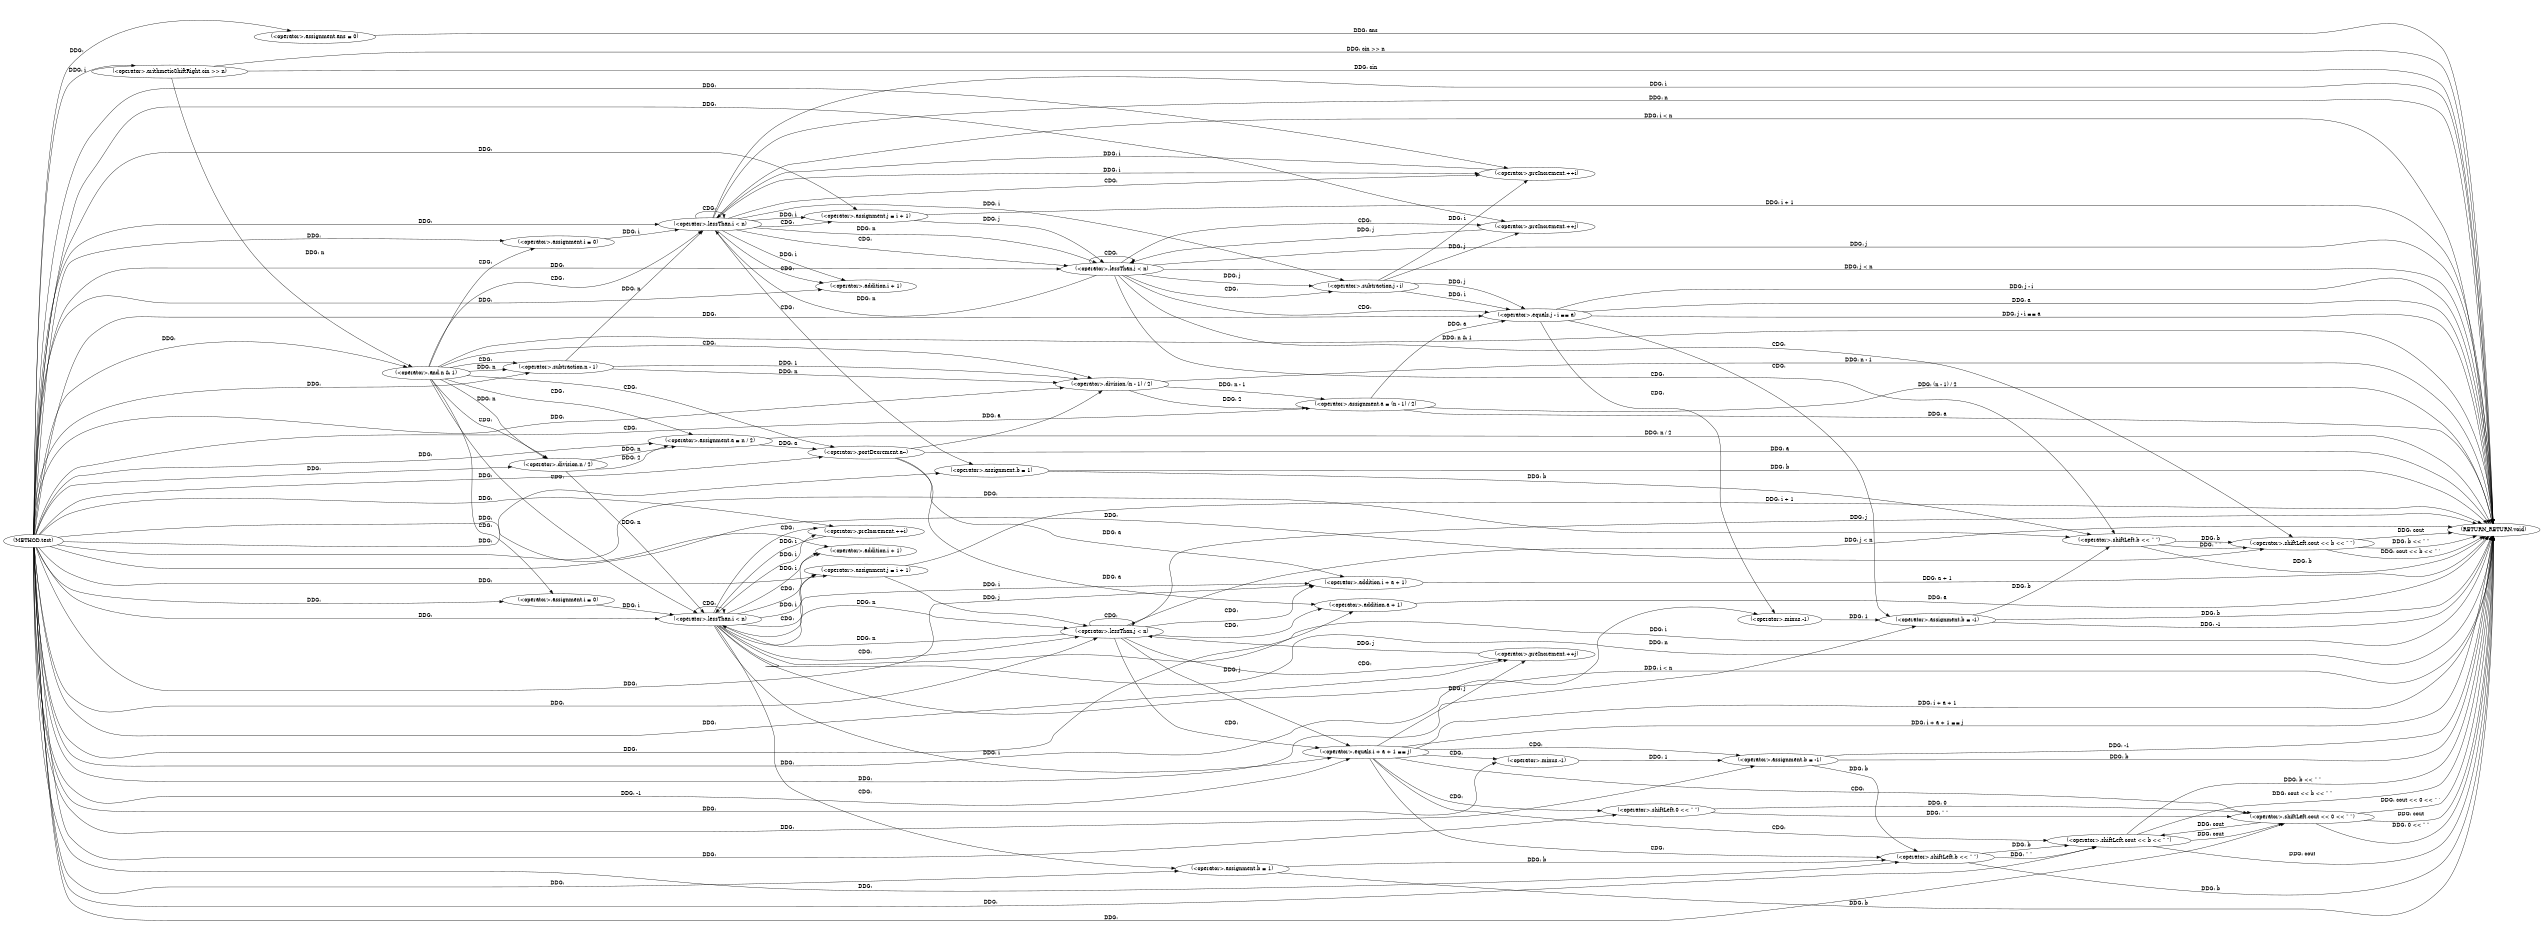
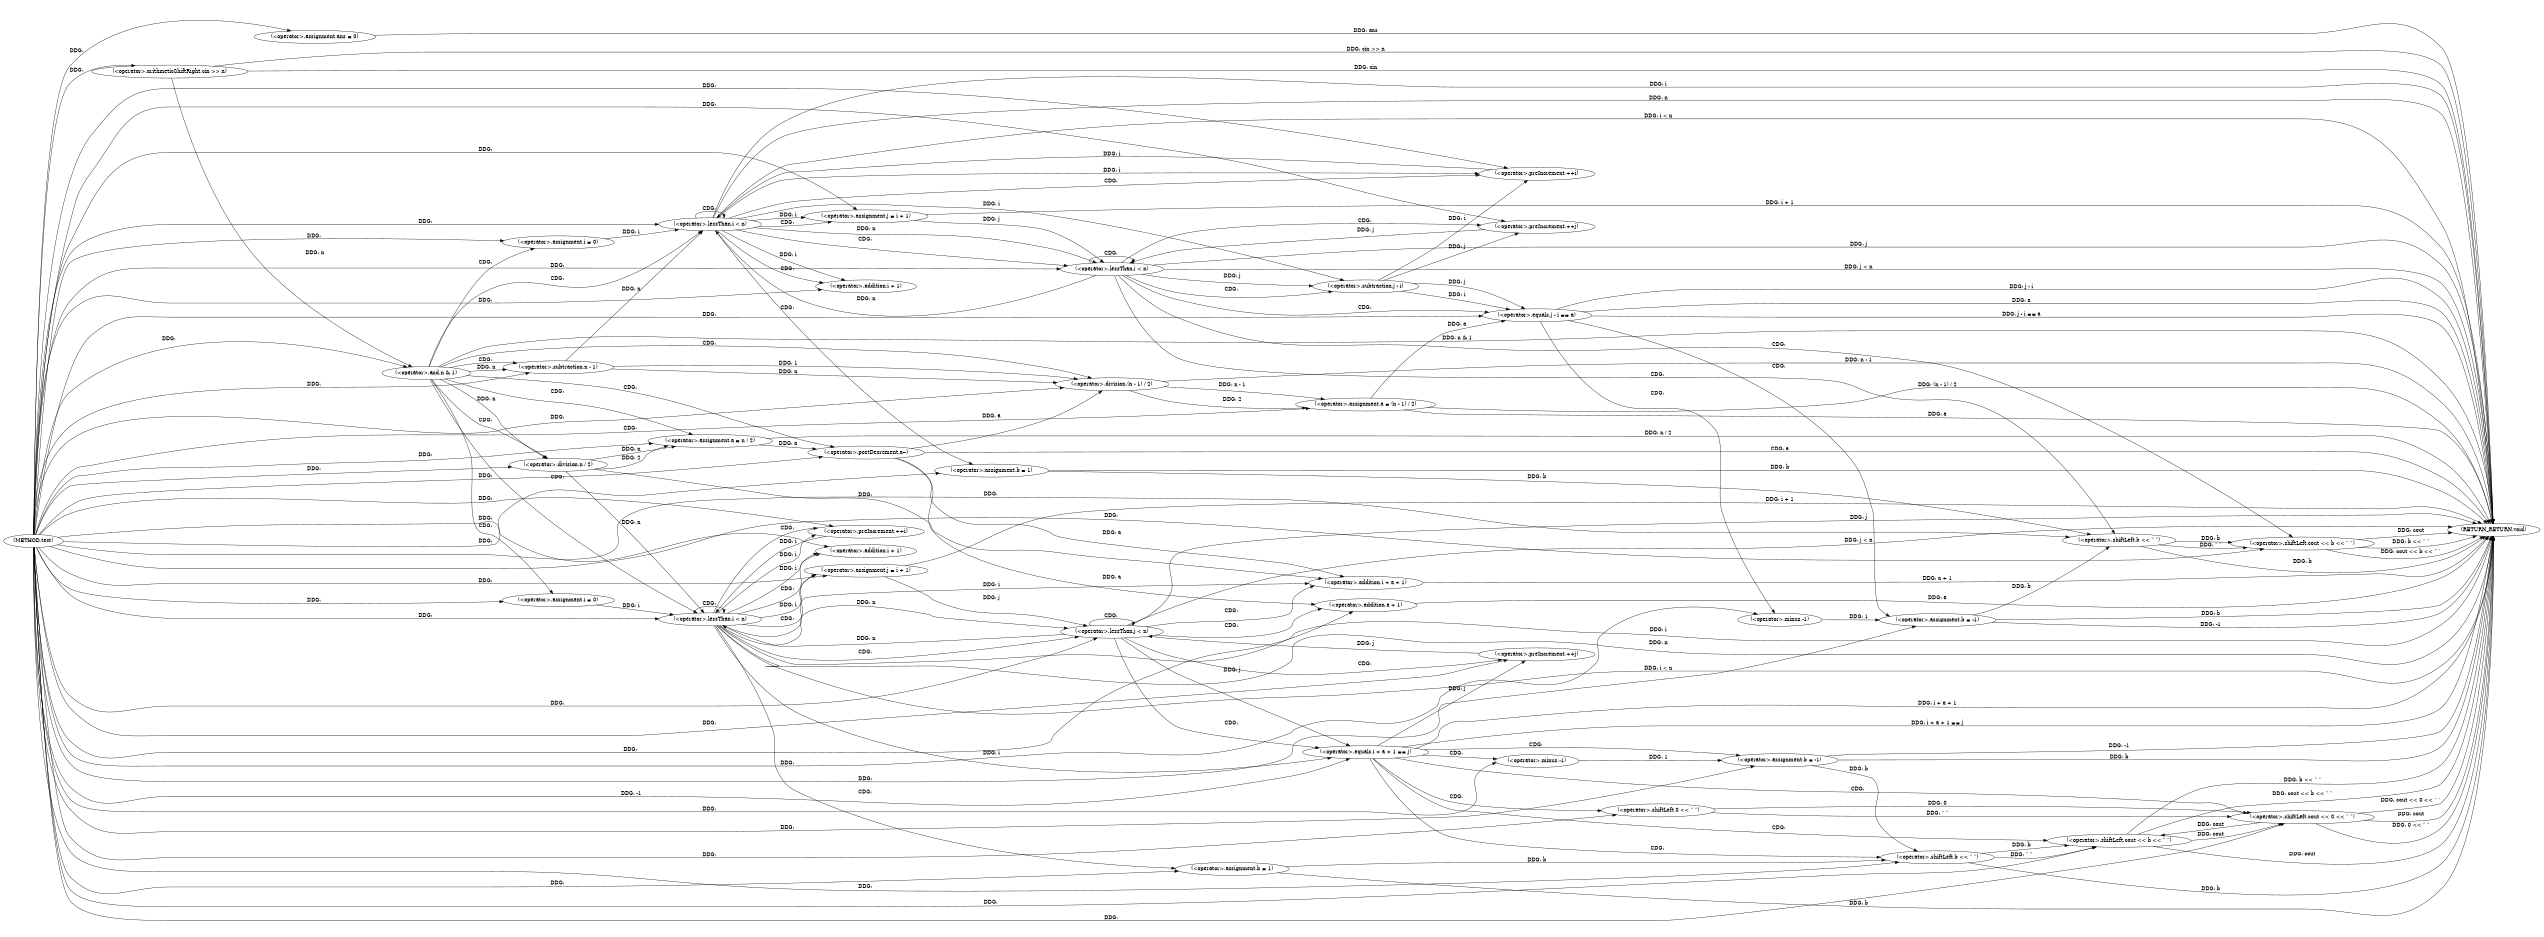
edge "(METHOD,test)" -> "(<operator>.arithmeticShiftRight,cin >> n)": label "DDG: i" -> "DDG: "
edge "(<operator>.postDecrement,a--)" -> "(RETURN_RETURN,void)": label "DDG: a" -> "CDG: a"
edge "(METHOD,test)" -> "(<operator>.addition,i + a + 1)": now "(<operator>.division,n / 2)" -> "(<operator>.addition,i + a + 1)"
